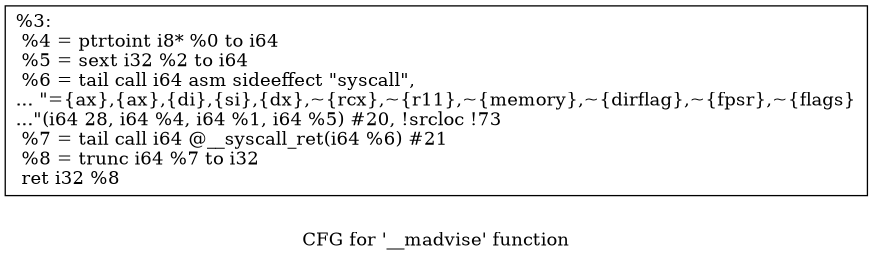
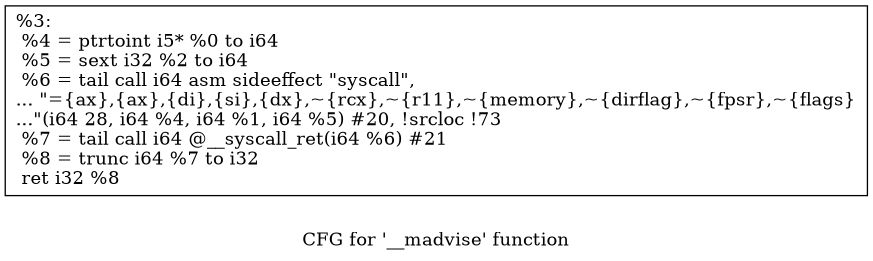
node "%3:": text "%4 = ptrtoint i8* %0 to i64" -> "%4 = ptrtoint i5* %0 to i64"
